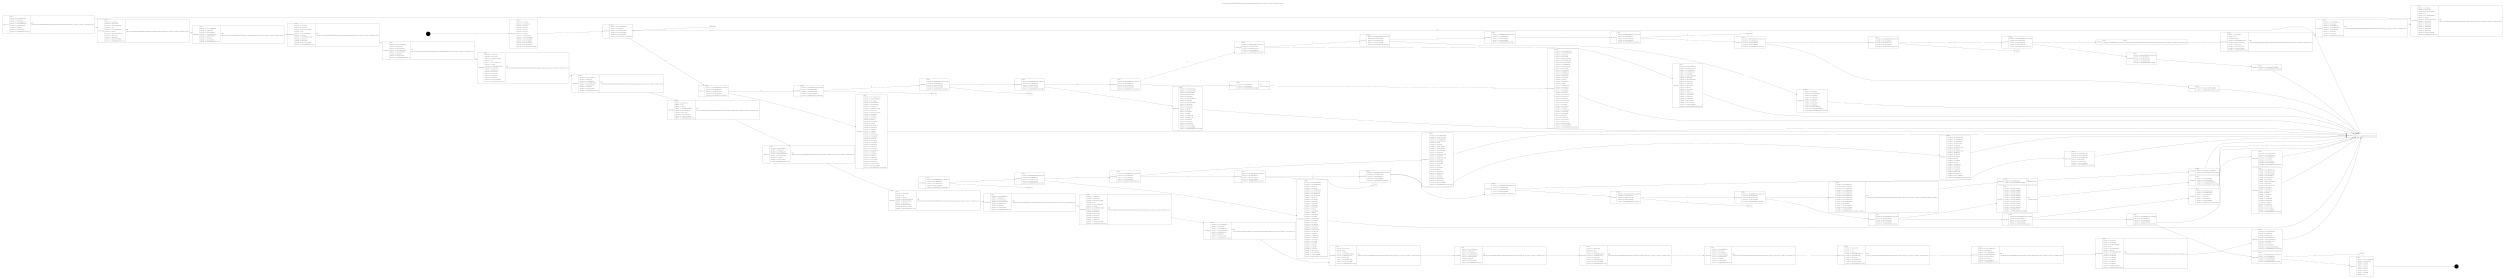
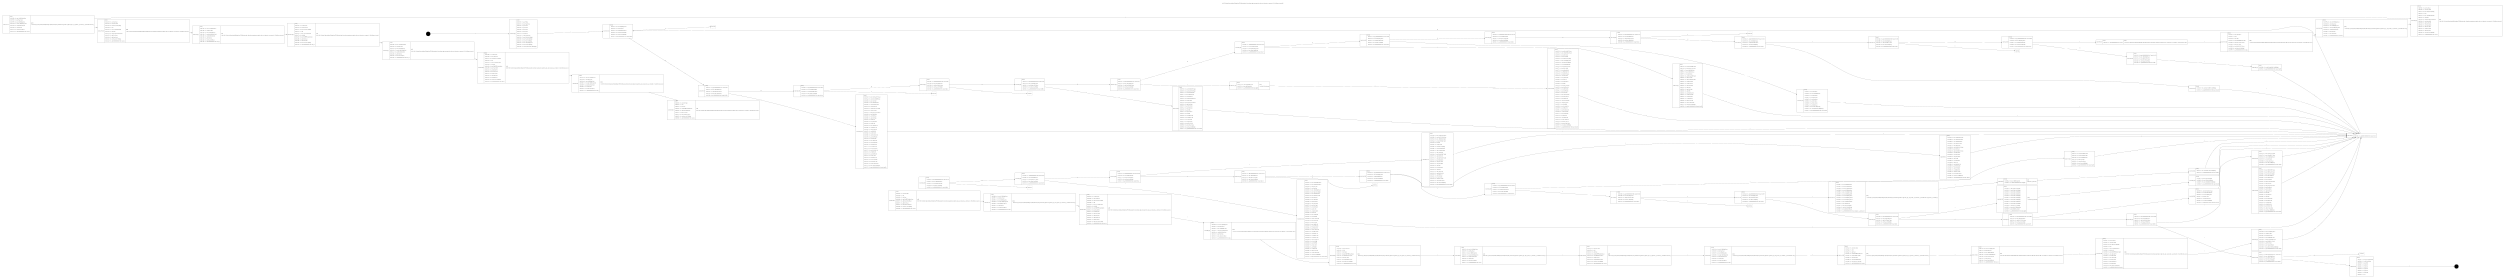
node "0x401b40 [35]": removed
